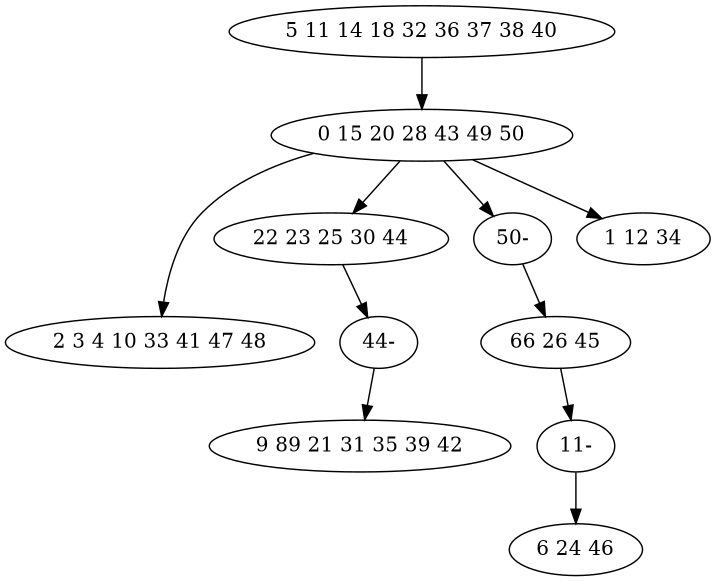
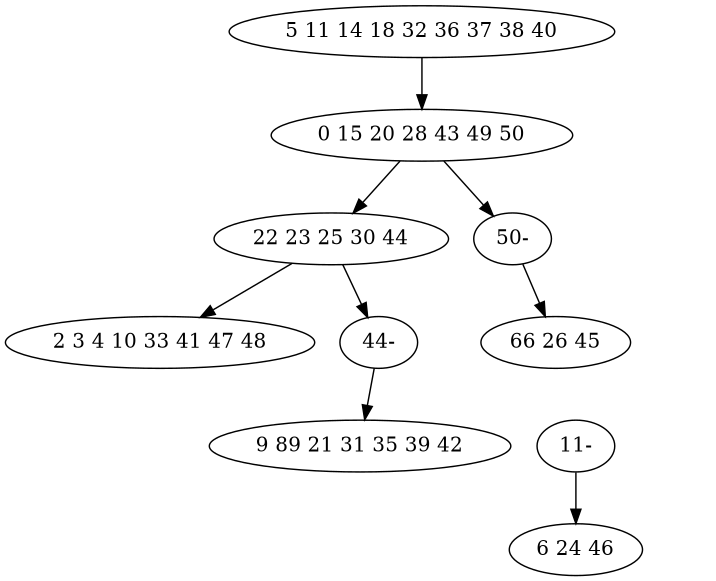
edge "0 15 20 28 43 49 50" -> "2 3 4 10 33 41 47 48": now "22 23 25 30 44" -> "2 3 4 10 33 41 47 48"
node "1 12 34": removed
edge "66 26 45" -> "11-": removed
